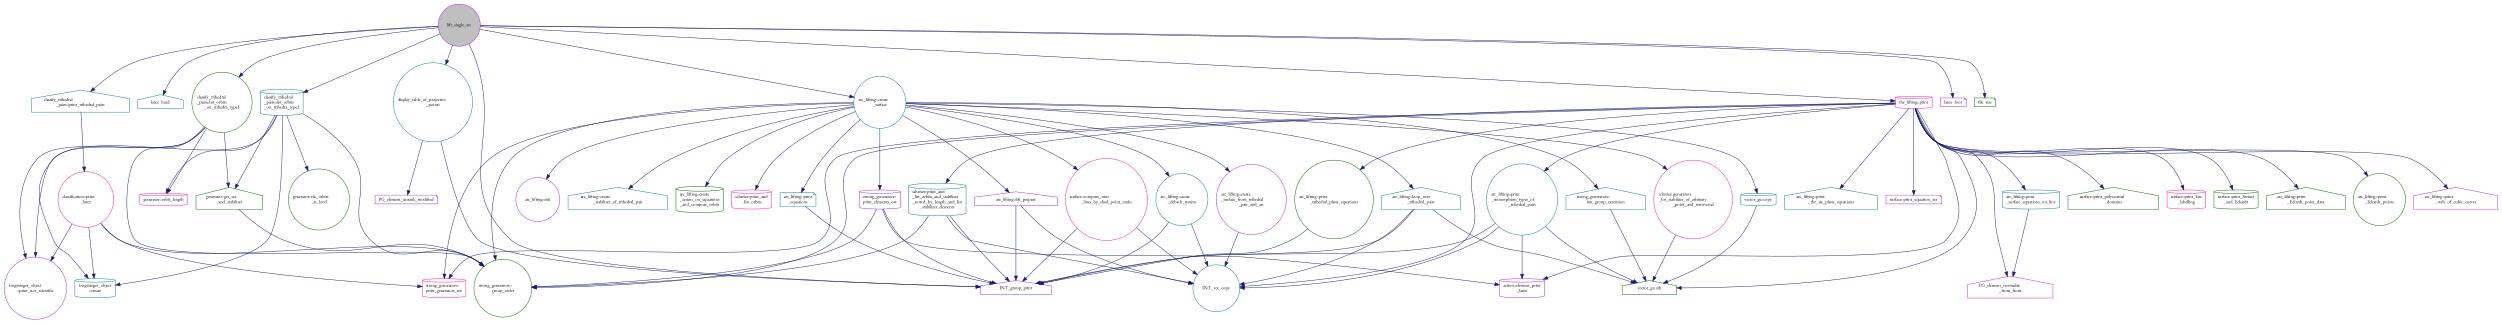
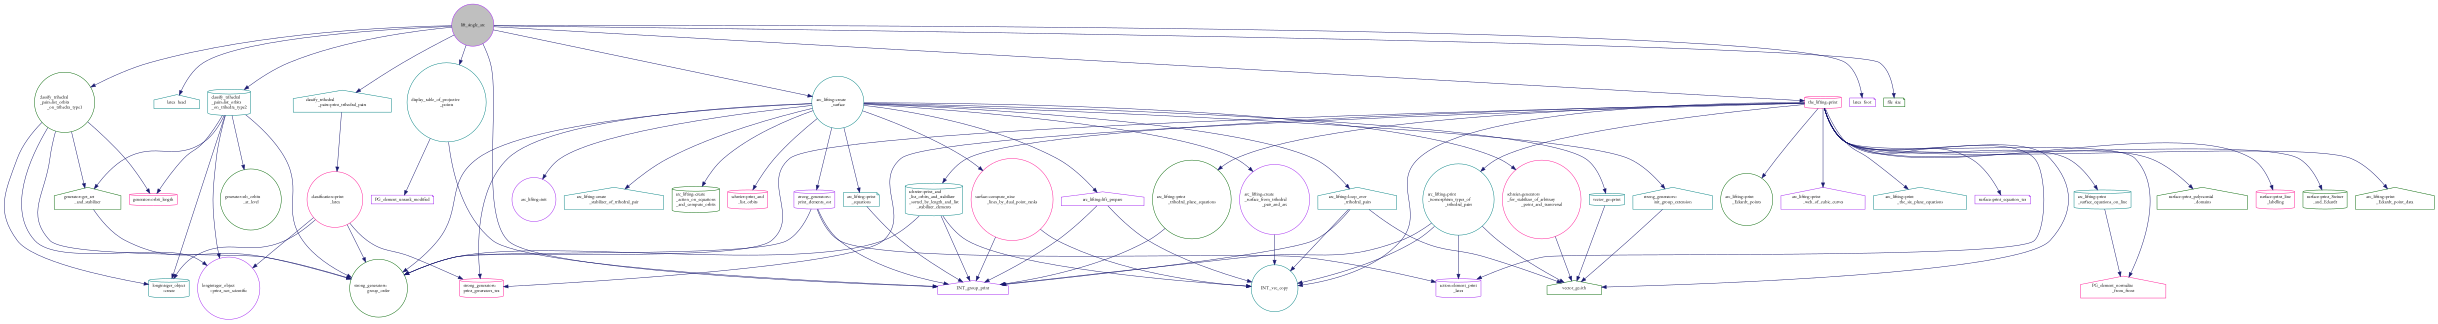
node "arc_lifting::create _clebsch_system": removed
node "vector_ge::copy": label "vector_ge::copy" -> "vector_ge::print"
